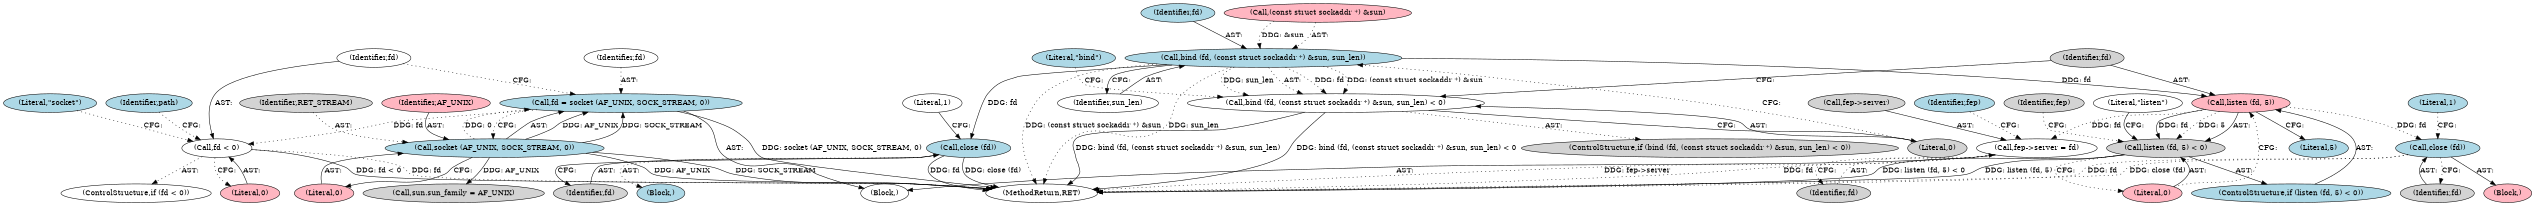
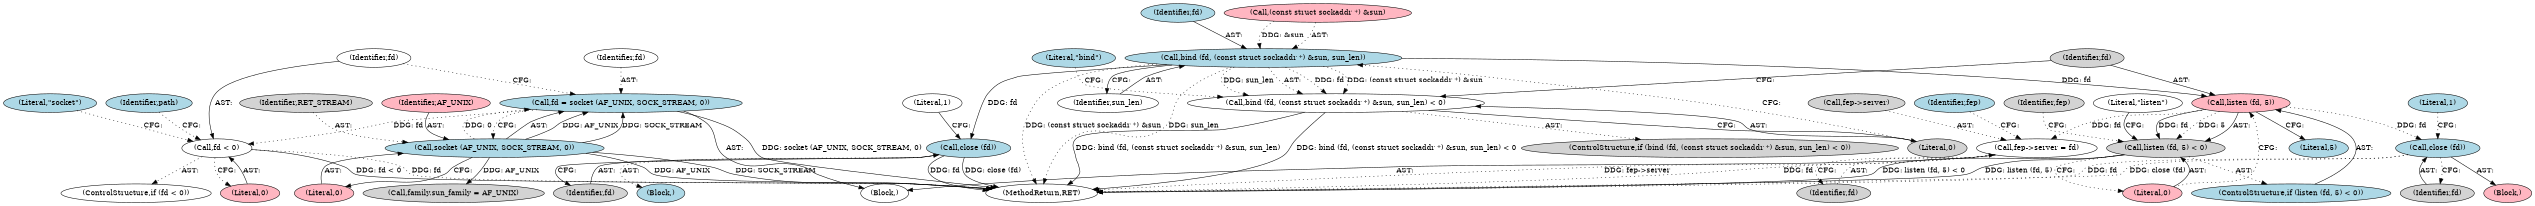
edge "(Call,fep->server)" -> "(Call,fep->server = fd)": style solid -> dotted
edge "(Call,listen (fd, 5) < 0)" -> "(ControlStructure,if (listen (fd, 5) < 0))": style solid -> dotted
node "(Call,sun.sun_family = AF_UNIX)": label "(Call,sun.sun_family = AF_UNIX)" -> "(Call,family.sun_family = AF_UNIX)"
